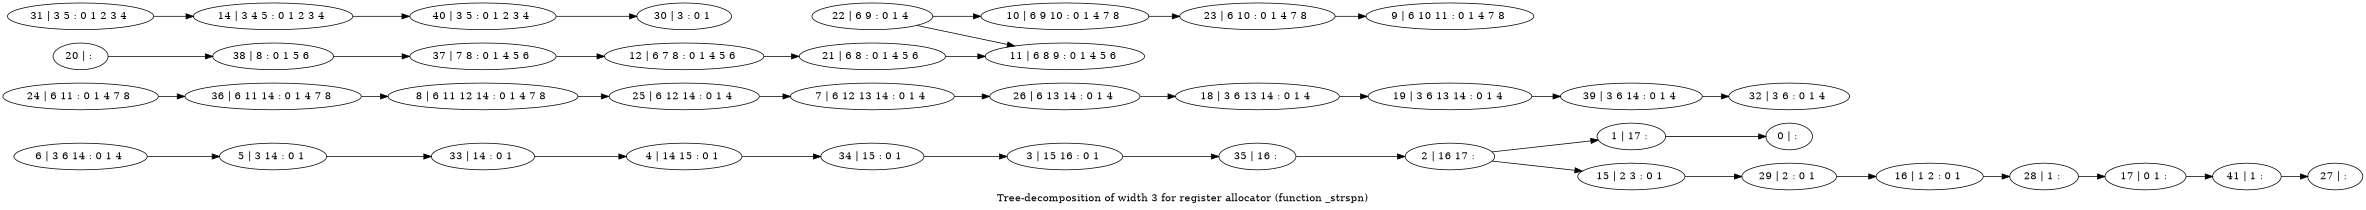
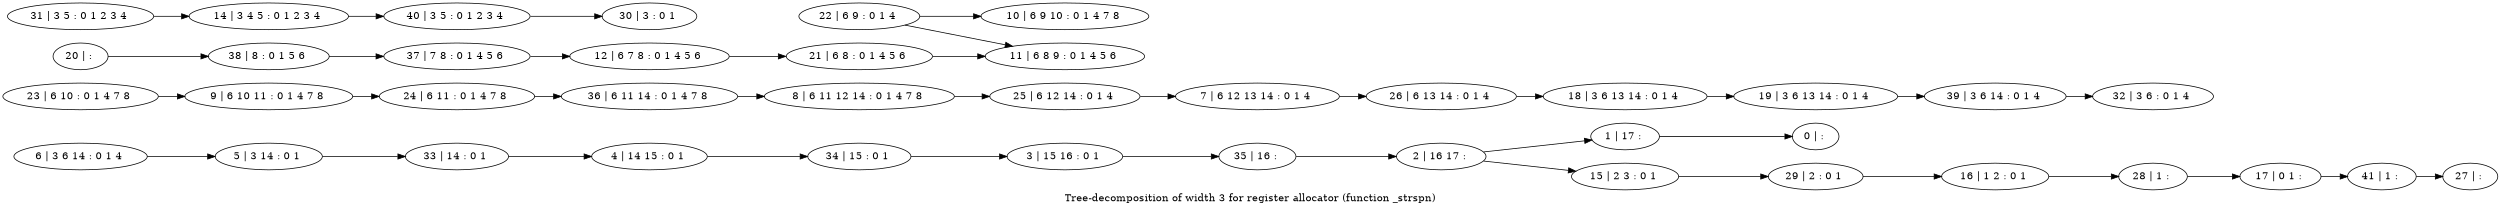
edge "10 | 6 9 10 : 0 1 4 7 8" -> "23 | 6 10 : 0 1 4 7 8": removed
edge "9 | 6 10 11 : 0 1 4 7 8" -> "24 | 6 11 : 0 1 4 7 8": added
